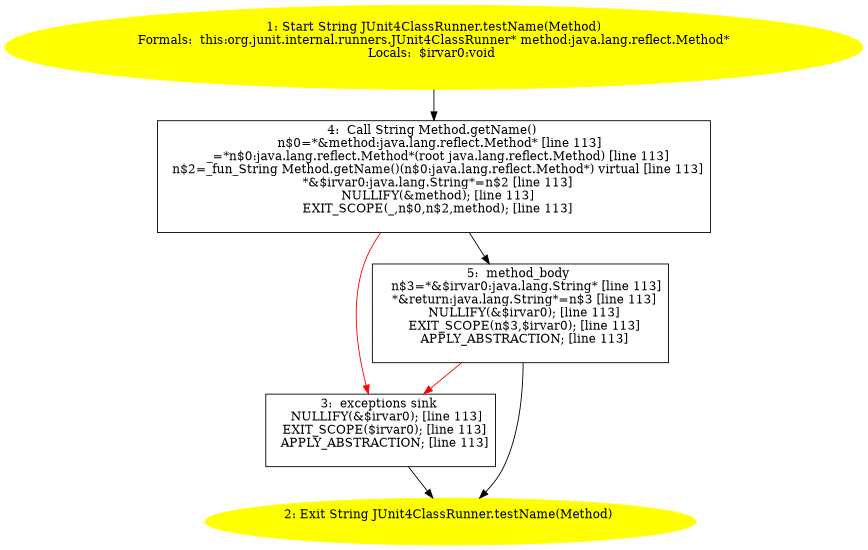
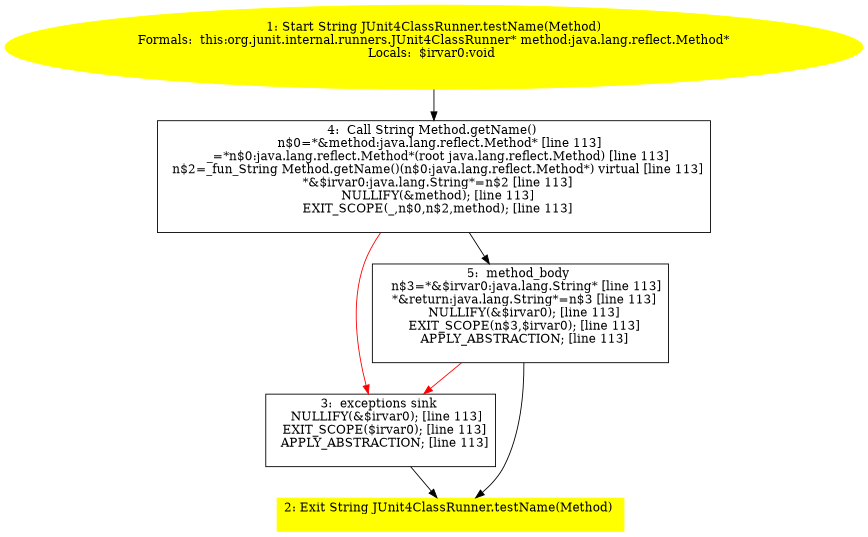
node "2: Exit String JUnit4ClassRunner.testName(Method)": shape ellipse -> box
